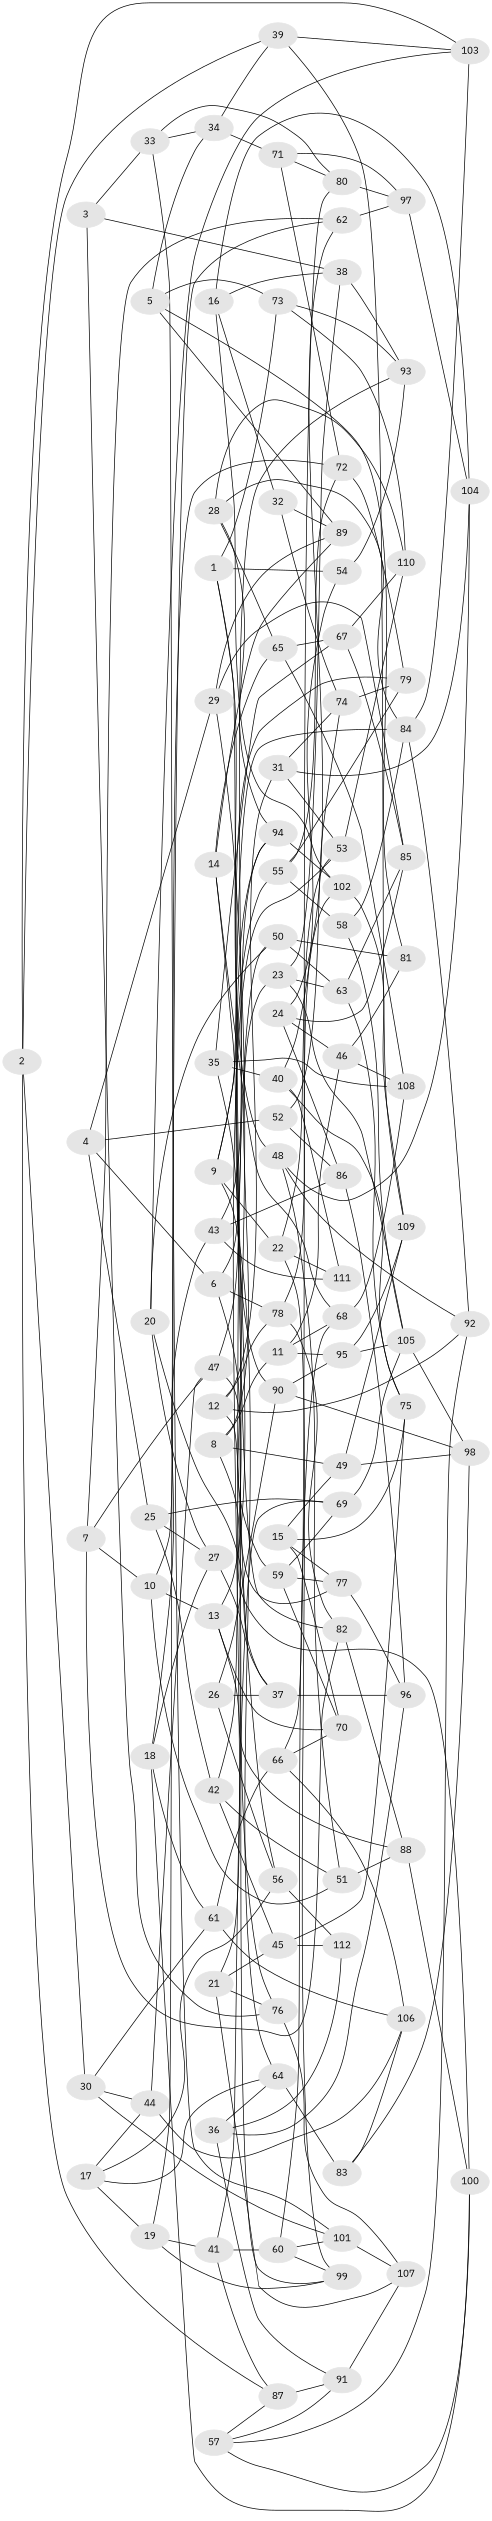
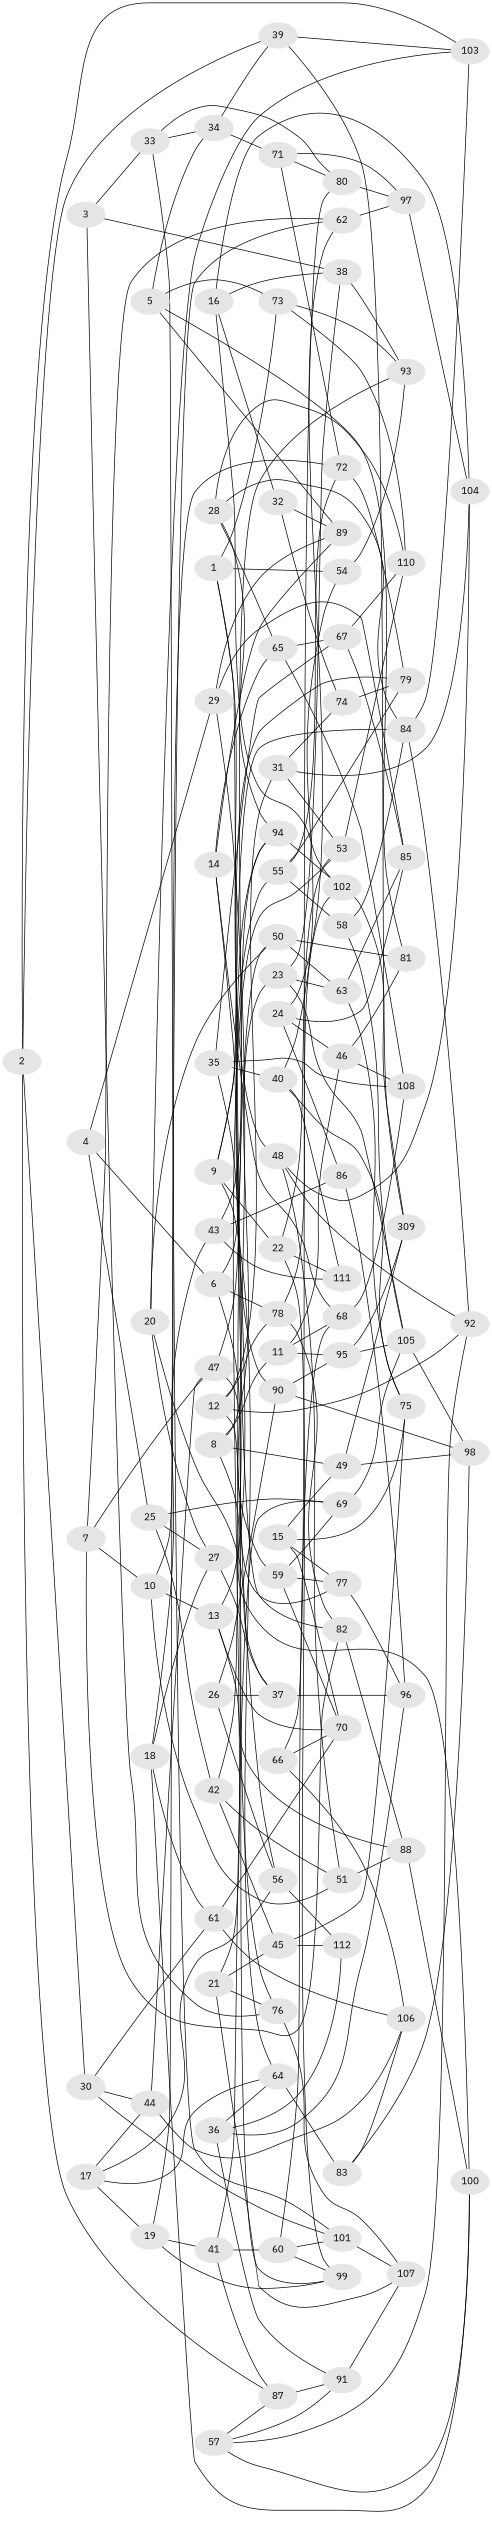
node "52": removed
node "109": label "109" -> "309"
edge "66" -- "61": now "70" -- "61"
